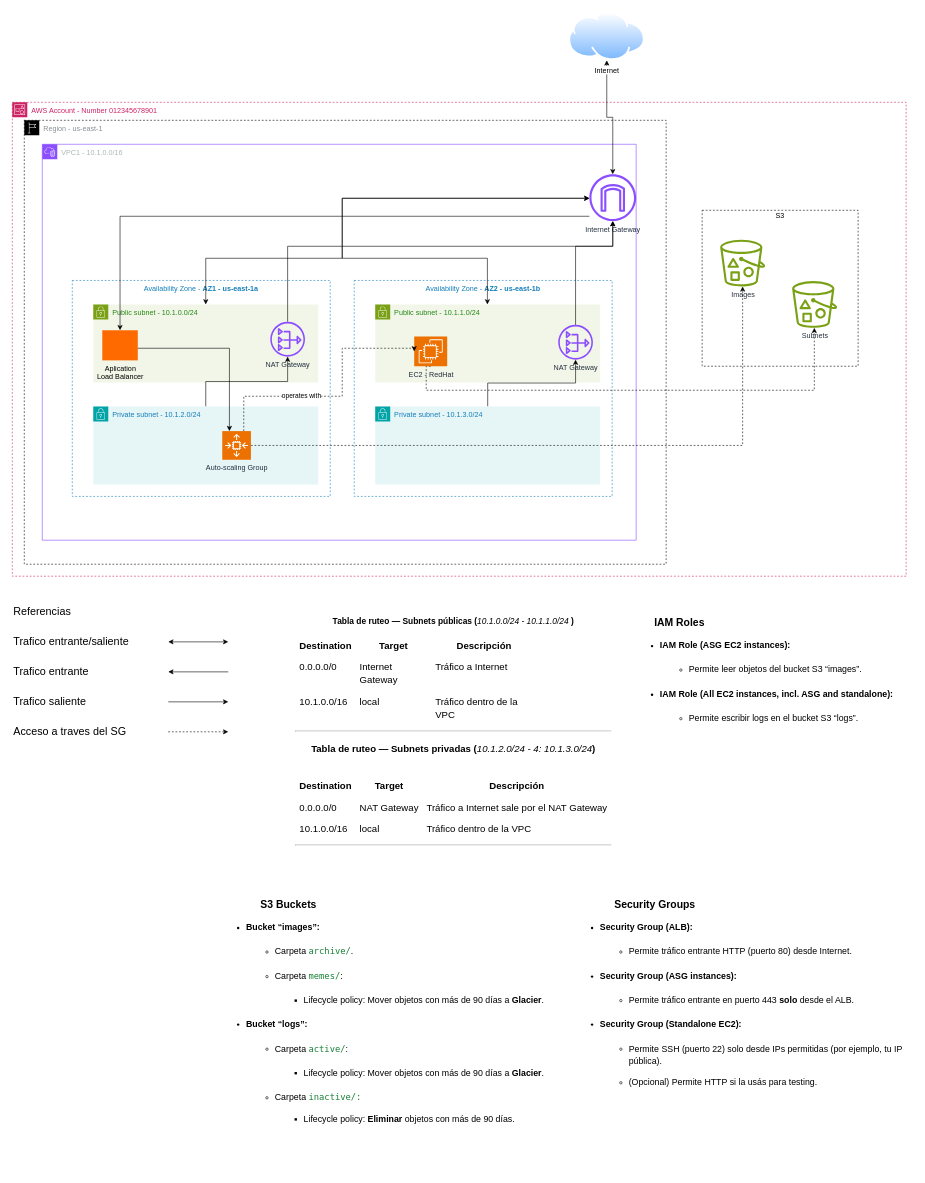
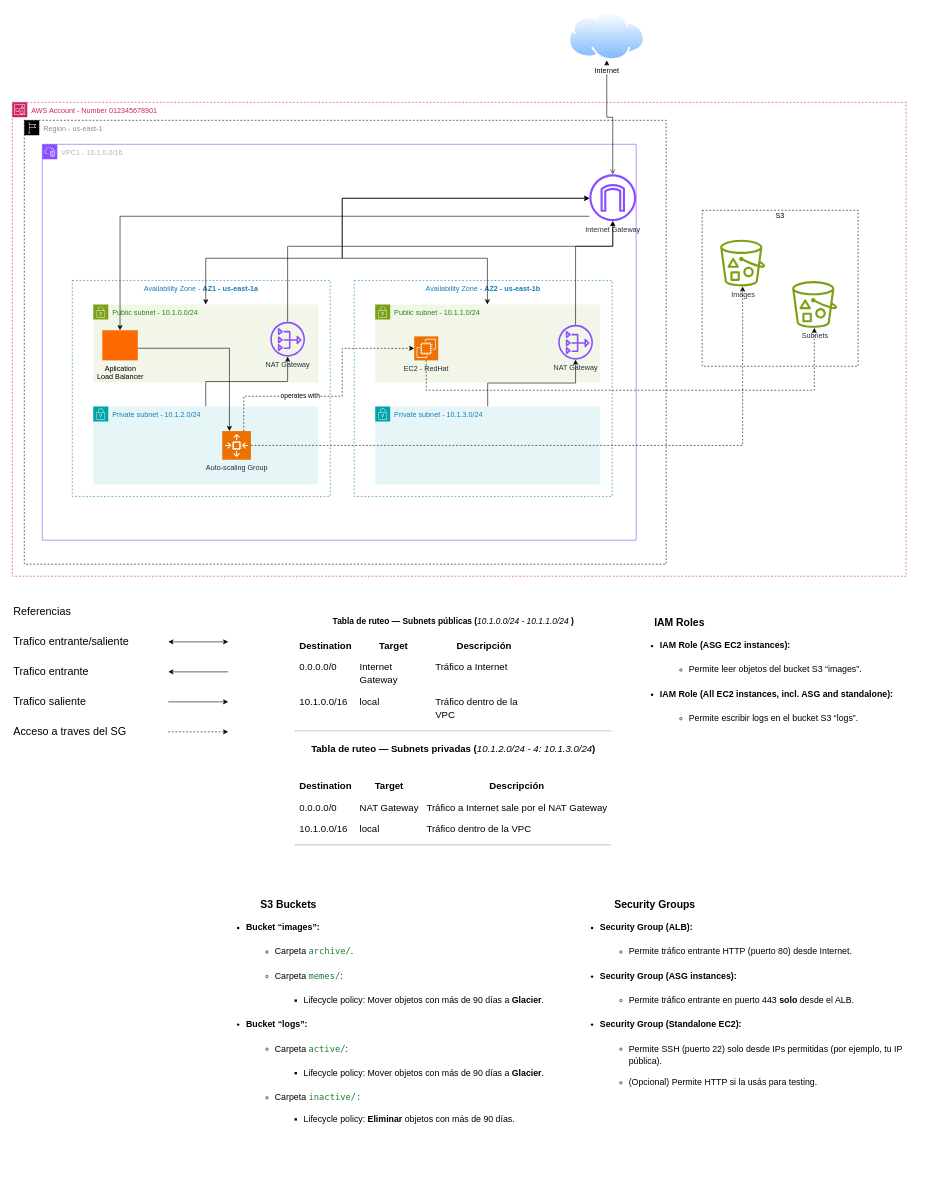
edge "Internet" -- "Internet Gateway": arrowhead classic -> open
node "EC2 - RedHat": size 33x30 -> 24x24
